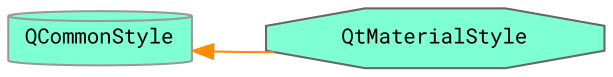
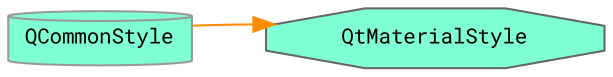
edge "QtMaterialStyle" -> "QCommonStyle": reversed
